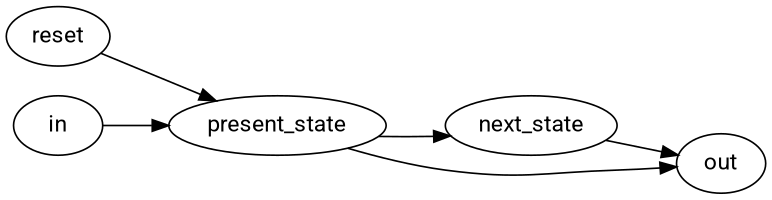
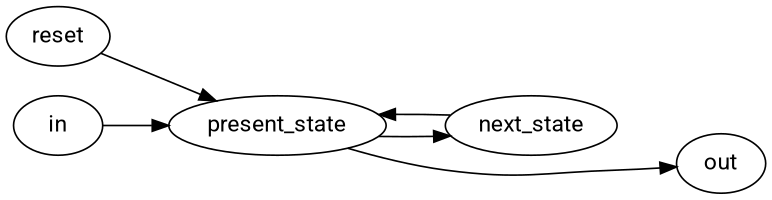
edge "next_state" -> "out": now "next_state" -> "present_state"
